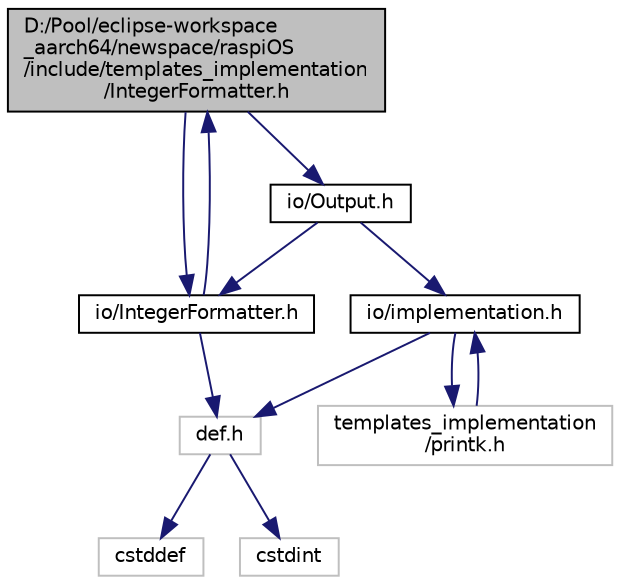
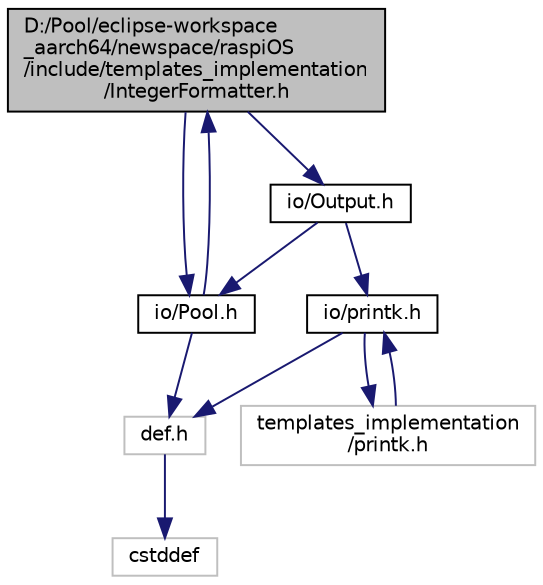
node "io/IntegerFormatter.h": label "io/IntegerFormatter.h" -> "io/Pool.h"
node "io/implementation.h": label "io/implementation.h" -> "io/printk.h"
node "cstdint": removed
